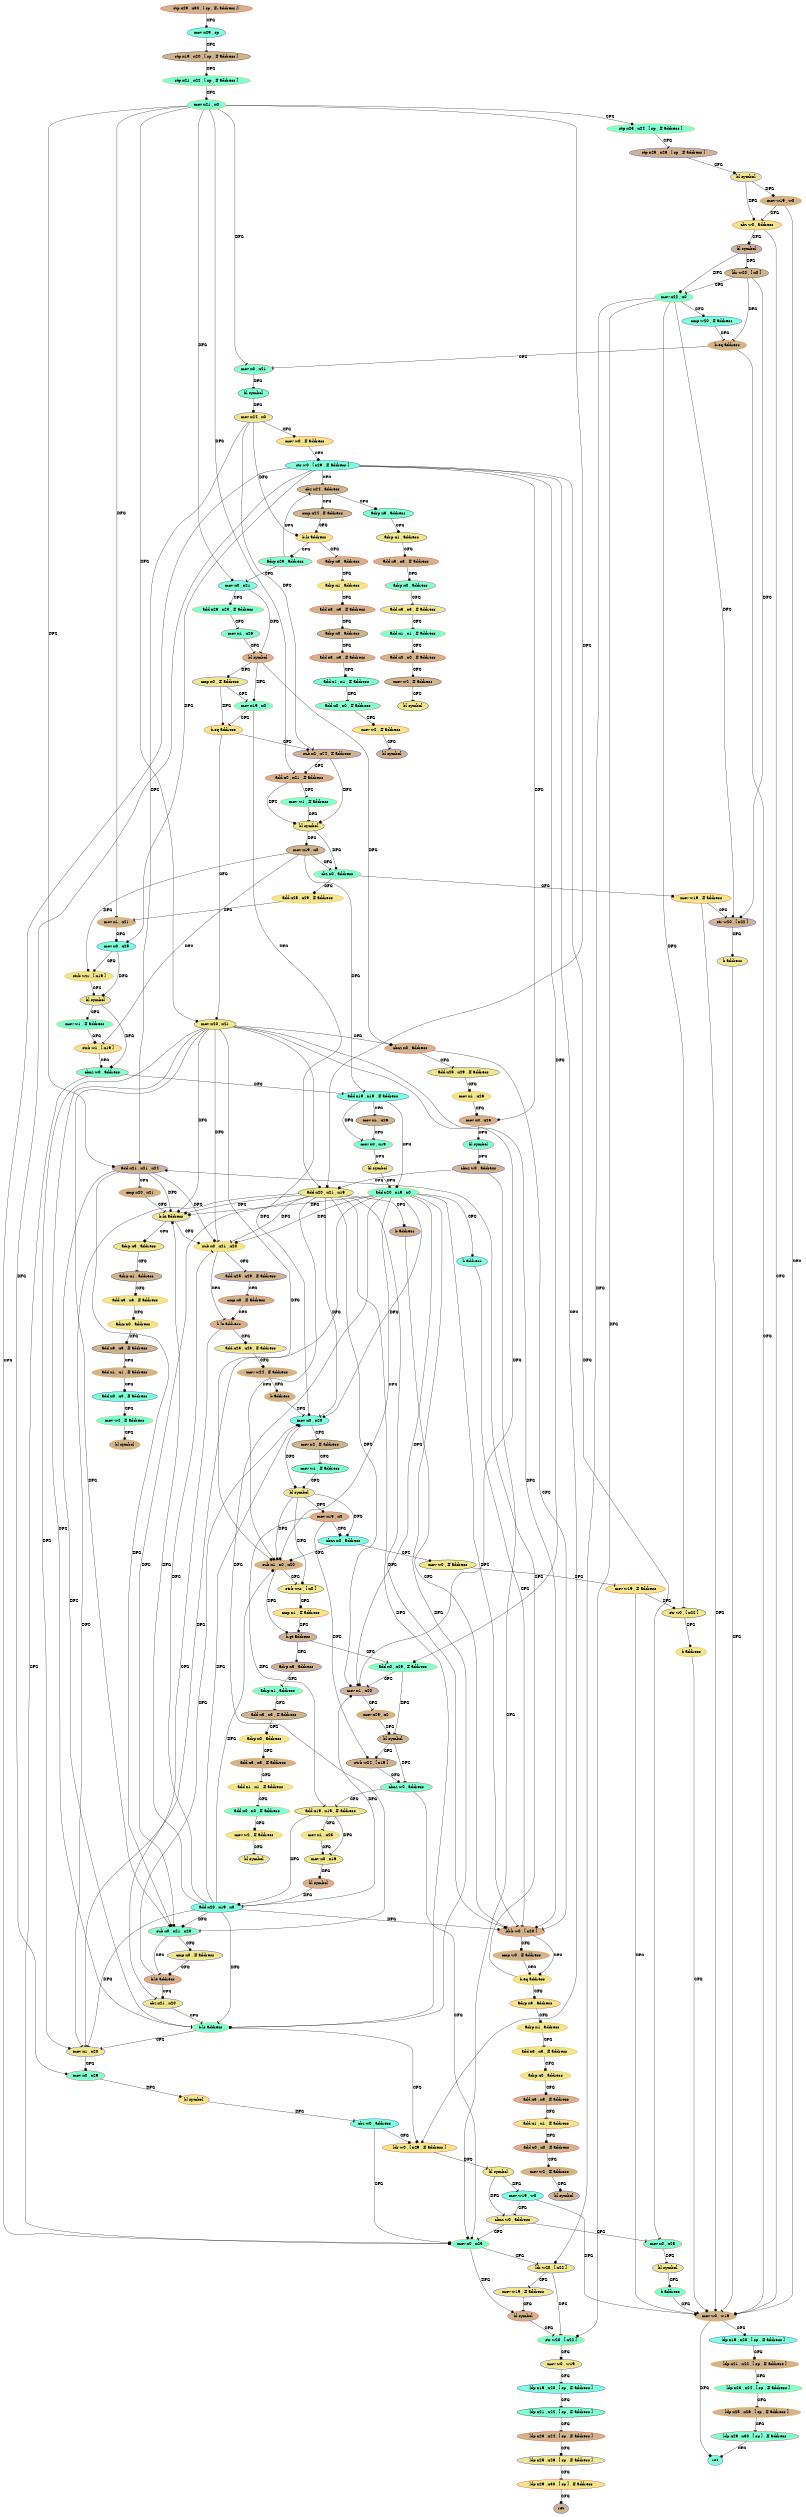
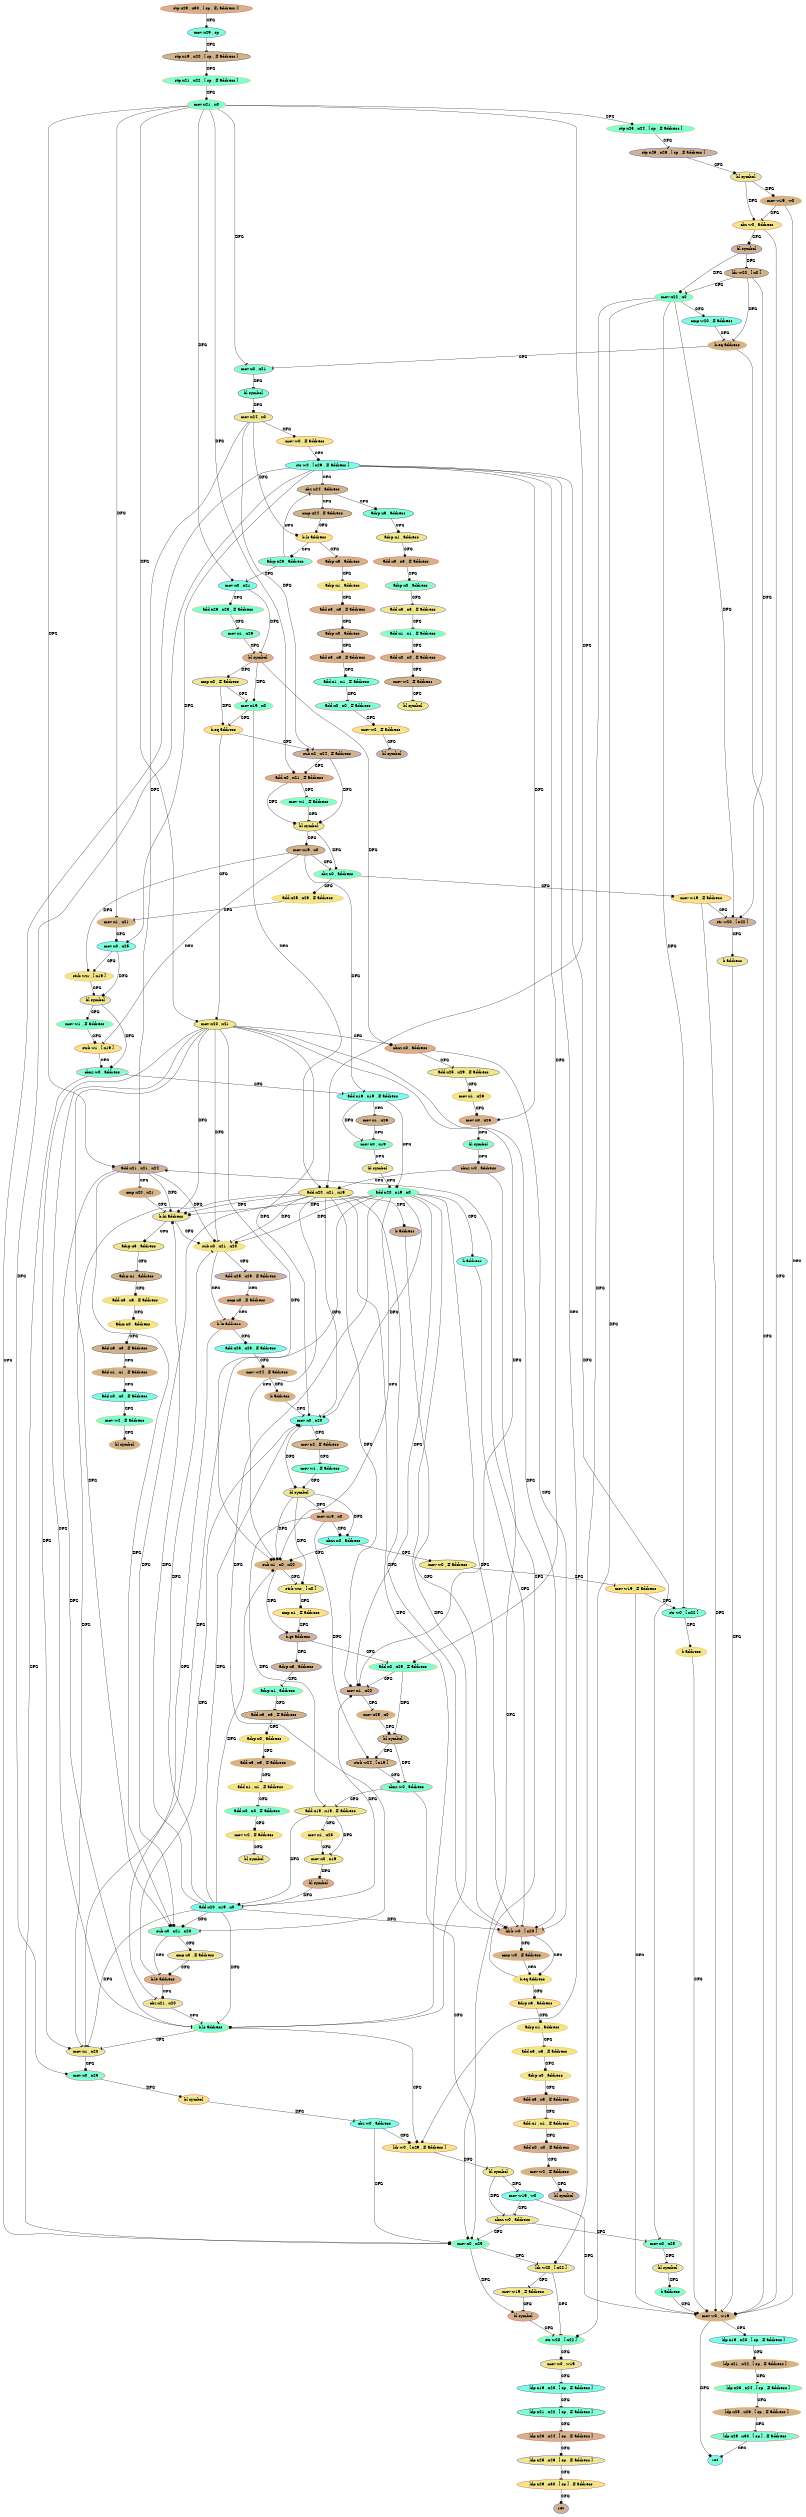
edge "mov x21 , x0" -> "add x0 , x21 , # address": arrowhead tee -> box
node "add x23 , x23 , # address": fillcolor khaki -> aquamarine
node "str w0 , [ x22 ]": fillcolor khaki -> aquamarine
